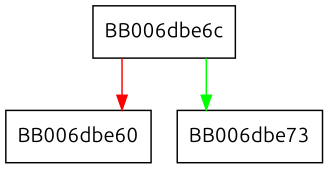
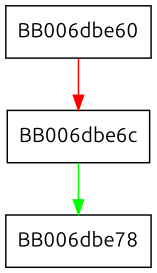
edge "BB006dbe6c" -> "BB006dbe60": reversed
node "BB006dbe73": label "BB006dbe73" -> "BB006dbe78"
